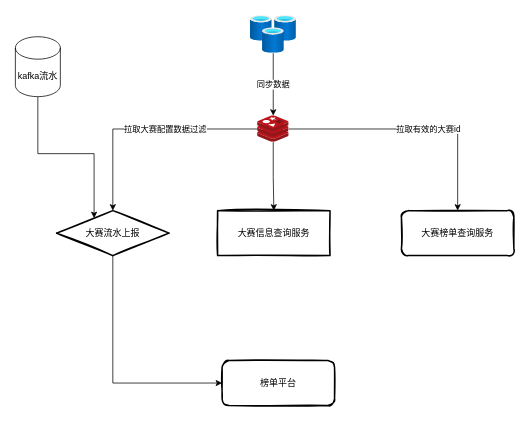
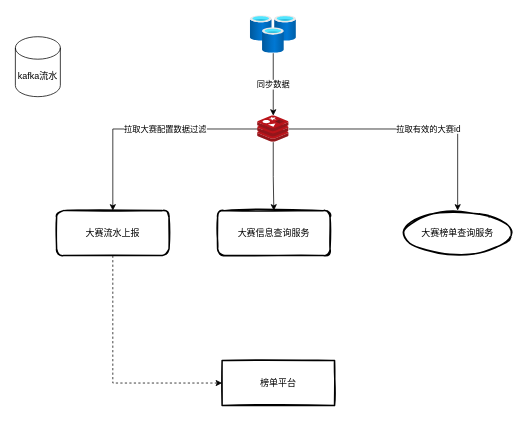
edge "kafka流水" -> "大赛流水上报": removed
node "大赛流水上报": shape diamond -> rounded rectangle
node "大赛信息查询服务": shape rectangle -> rounded rectangle
node "大赛榜单查询服务": shape rounded rectangle -> ellipse
edge "大赛流水上报" -> "榜单平台": style solid -> dashed
node "榜单平台": shape rounded rectangle -> rectangle
